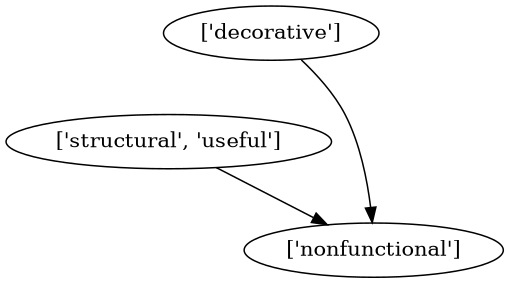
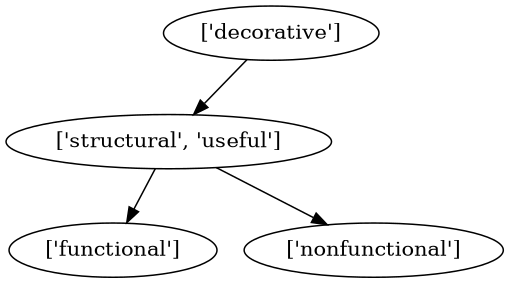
edge "['decorative']" -> "['nonfunctional']": now "['decorative']" -> "['structural', 'useful']"
node "['functional']": added
